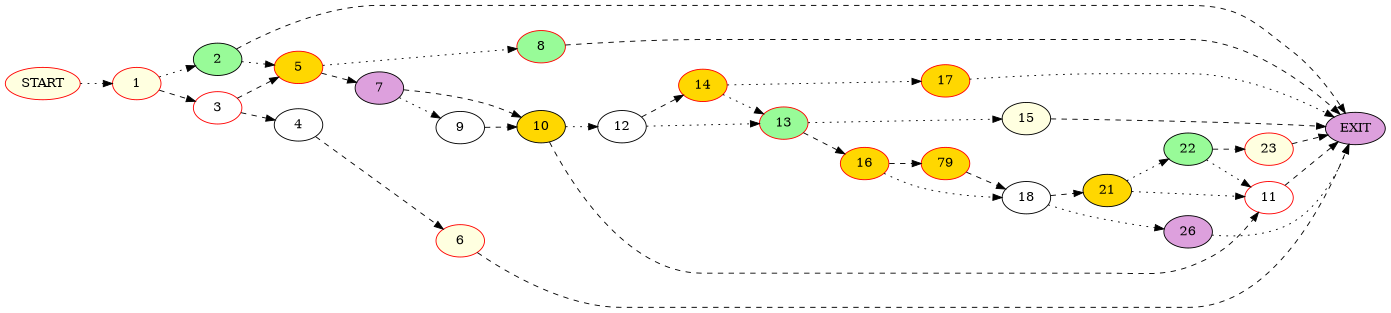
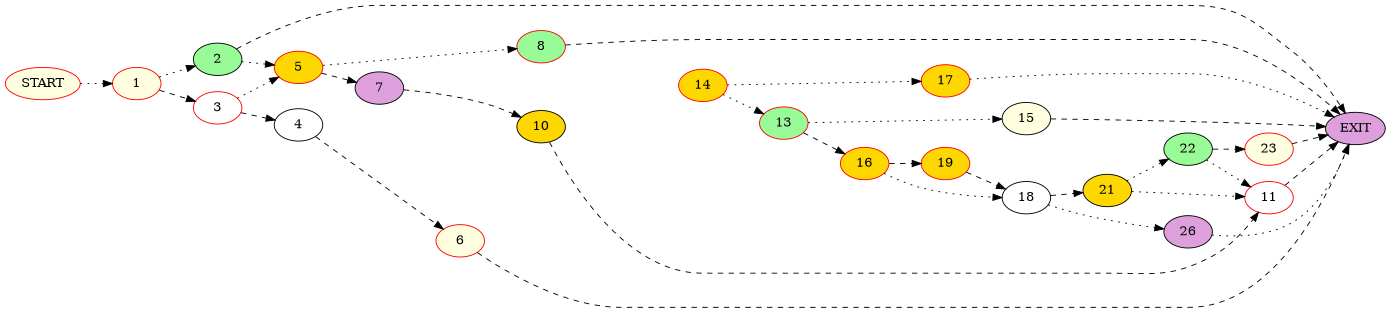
edge "3" -> "5": style dashed -> dotted
node "12": removed
node "9": removed
node "79": label "79" -> "19"
